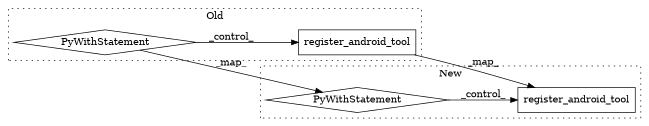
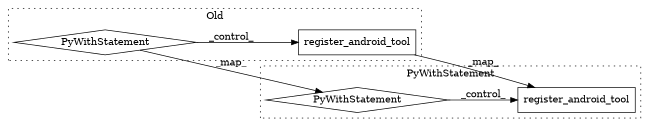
cluster "New": label "New" -> "PyWithStatement"
